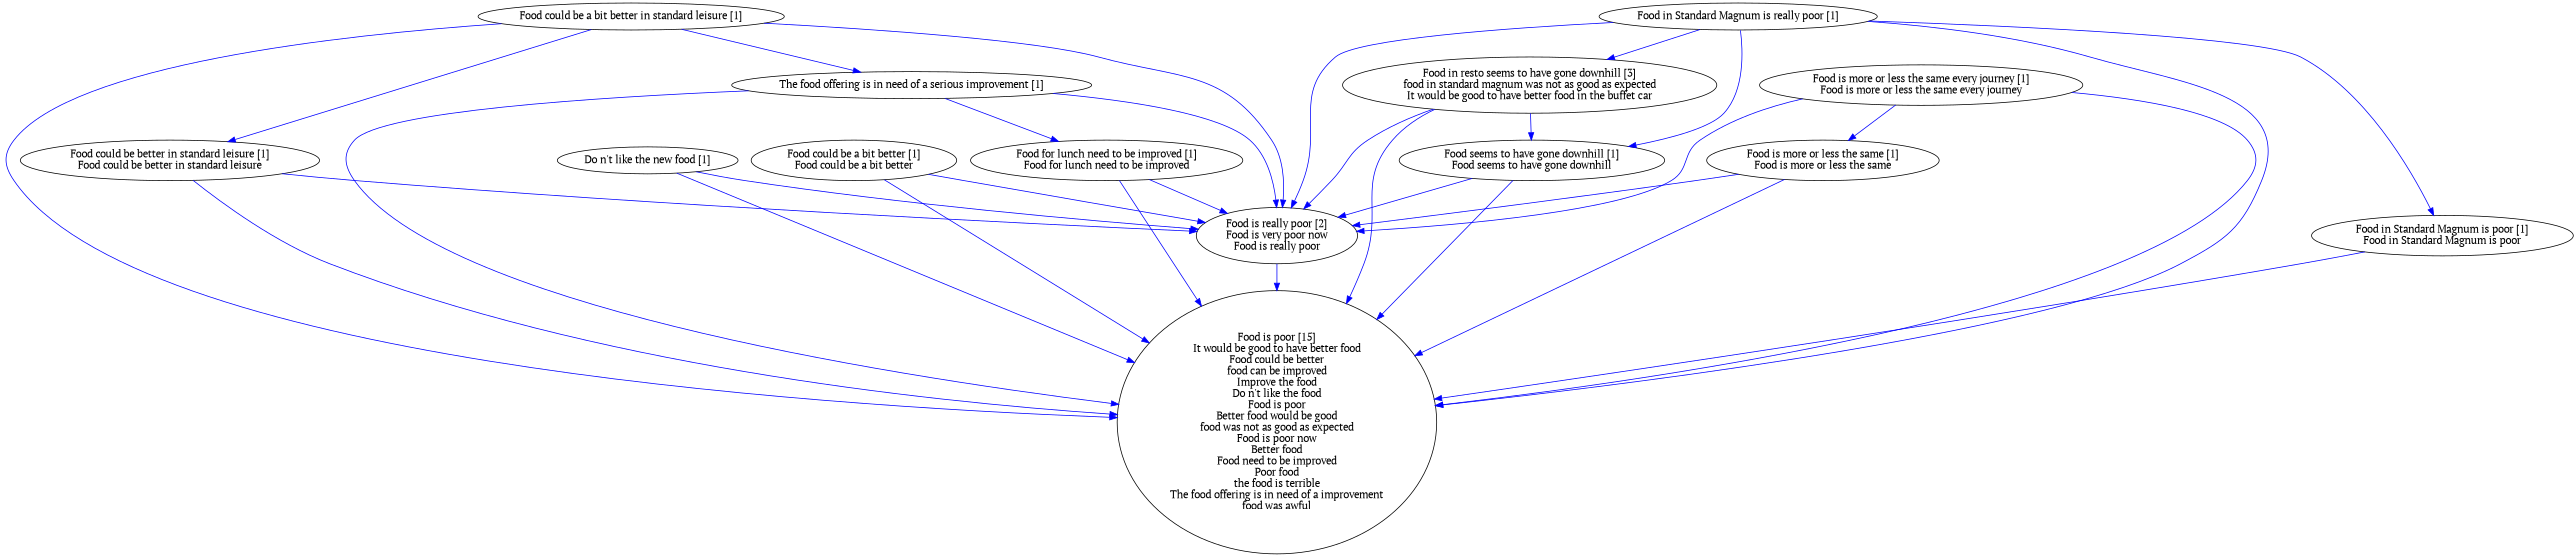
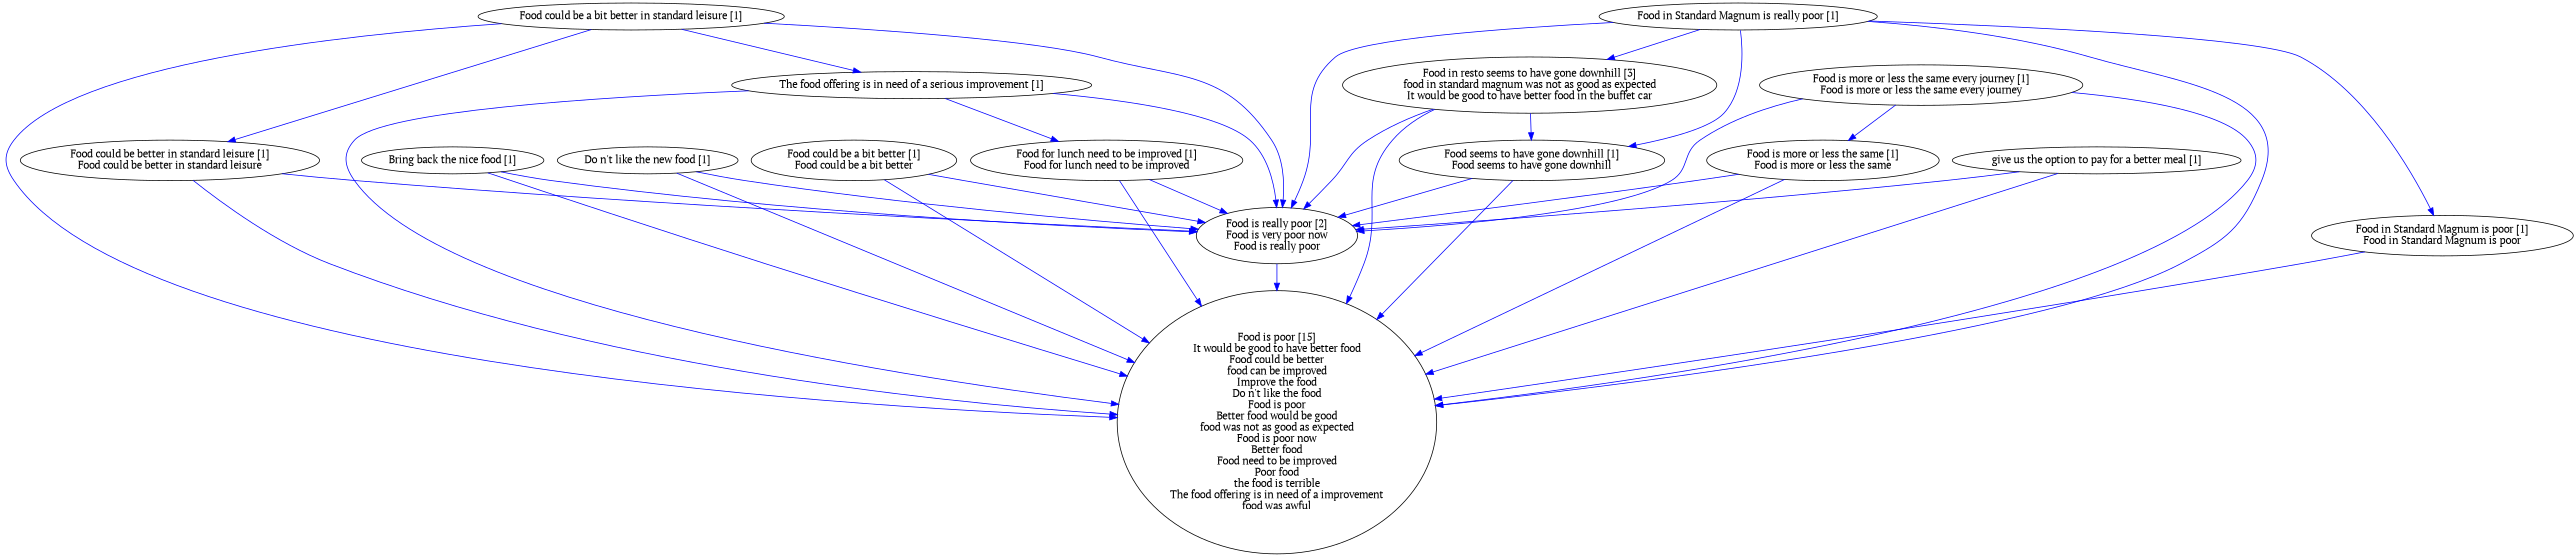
node "Bring back the nice food [1]": added
node "give us the option to pay for a better meal [1]": added
